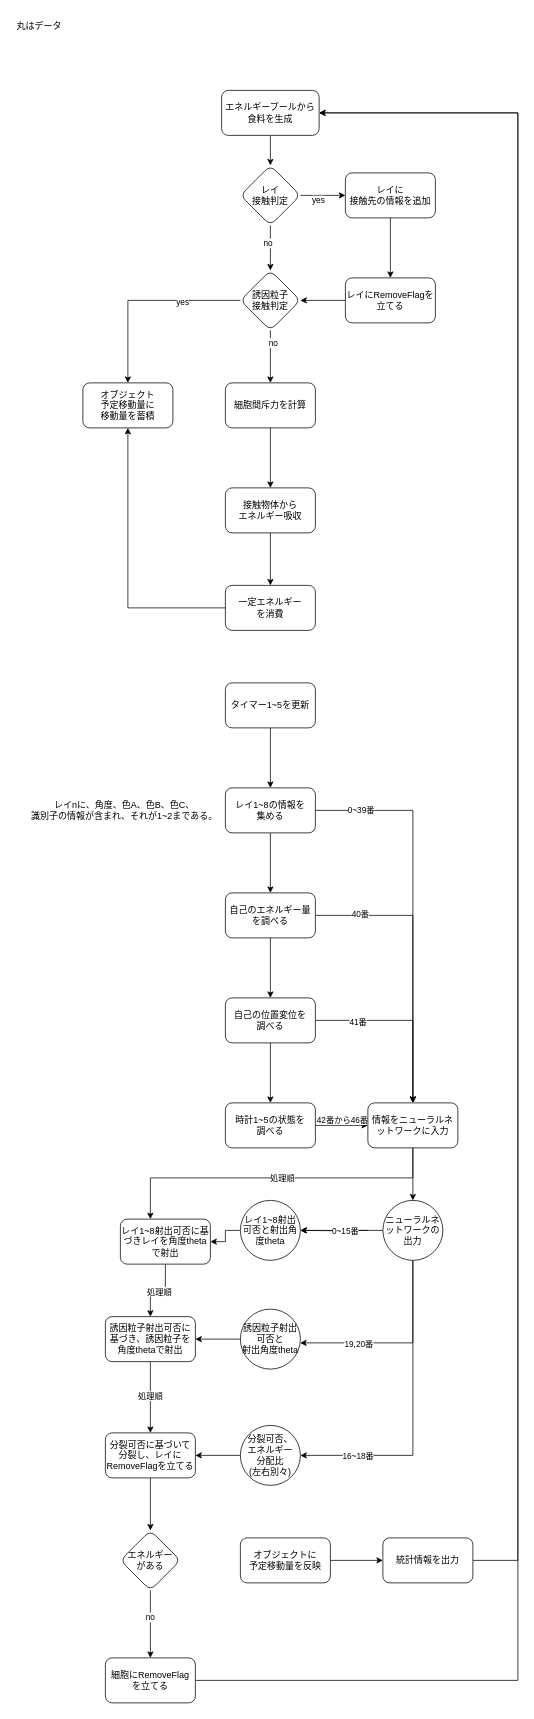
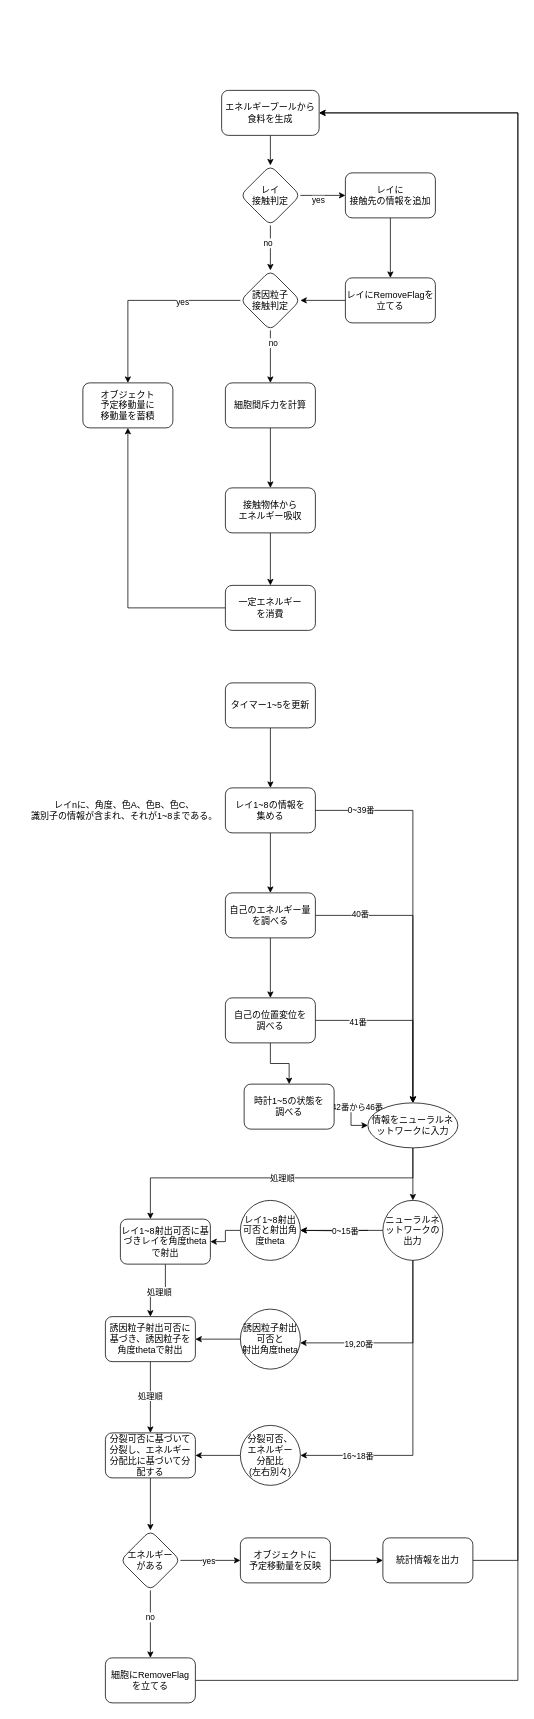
node "丸はデータ": removed
node "レイnに、角度、色A、色B、色C、 識別子の情報が含まれ、それが1~2まである。": label "レイnに、角度、色A、色B、色C、 識別子の情報が含まれ、それが1~2まである。" -> "レイnに、角度、色A、色B、色C、 識別子の情報が含まれ、それが1~8まである。"
node "時計1~5の状態を 調べる": moved (270, 1125) -> (289, 1107)
node "情報をニューラルネットワークに入力": shape rounded rectangle -> ellipse
node "分裂可否に基づいて分裂し、レイにRemoveFlagを立てる": label "分裂可否に基づいて分裂し、レイにRemoveFlagを立てる" -> "分裂可否に基づいて分裂し、エネルギー分配比に基づいて分配する"
edge "エネルギー がある" -> "オブジェクトに 予定移動量を反映": added, label "yes"
